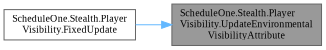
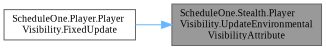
node "ScheduleOne.Stealth.Player Visibility.FixedUpdate": label "ScheduleOne.Stealth.Player Visibility.FixedUpdate" -> "ScheduleOne.Player.Player Visibility.FixedUpdate"
